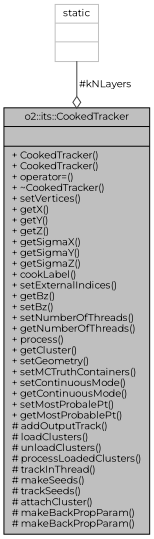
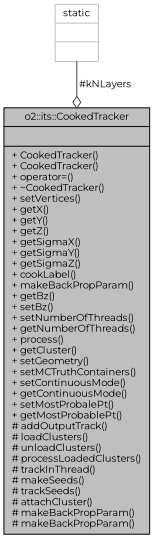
node "o2::its::CookedTracker": text "+ setExternalIndices()" -> "+ makeBackPropParam()"
